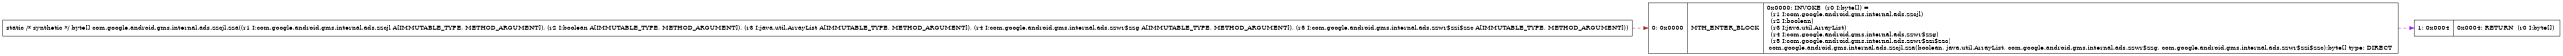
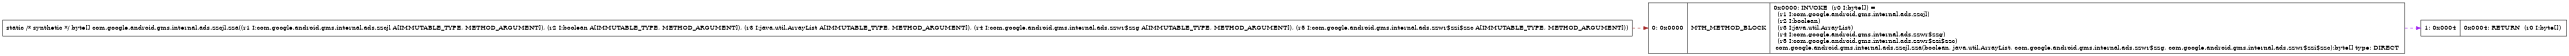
node "0: 0x0000": text "MTH_ENTER_BLOCK" -> "MTH_METHOD_BLOCK"
